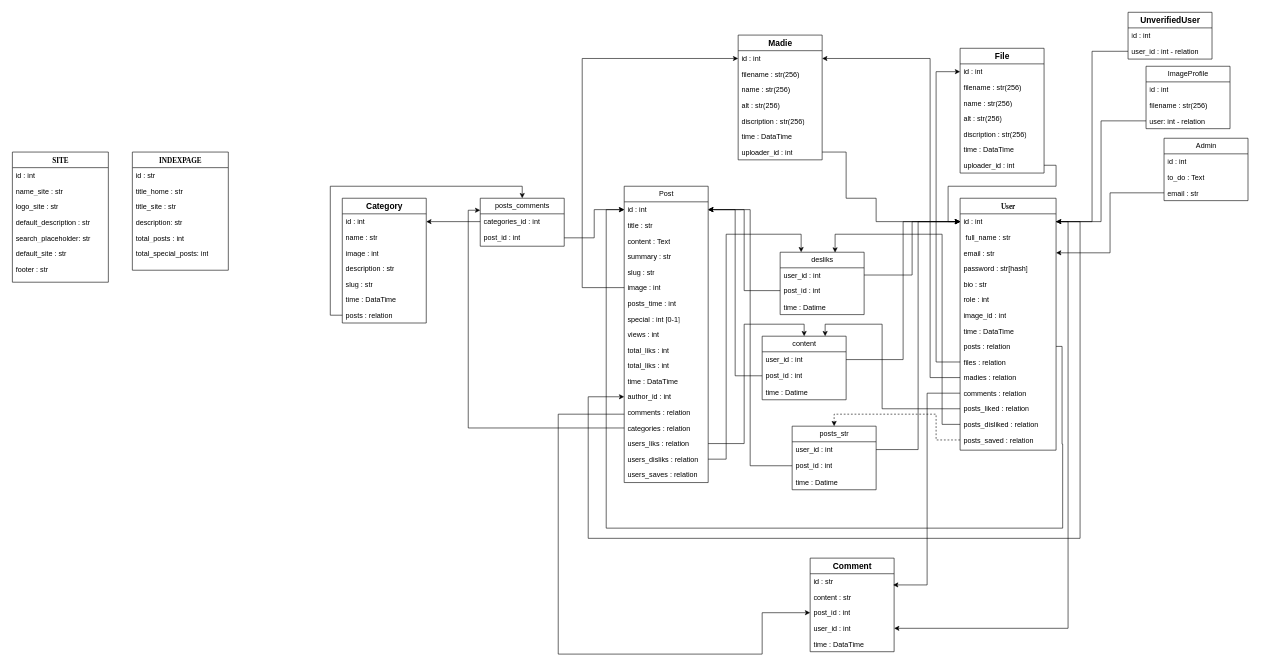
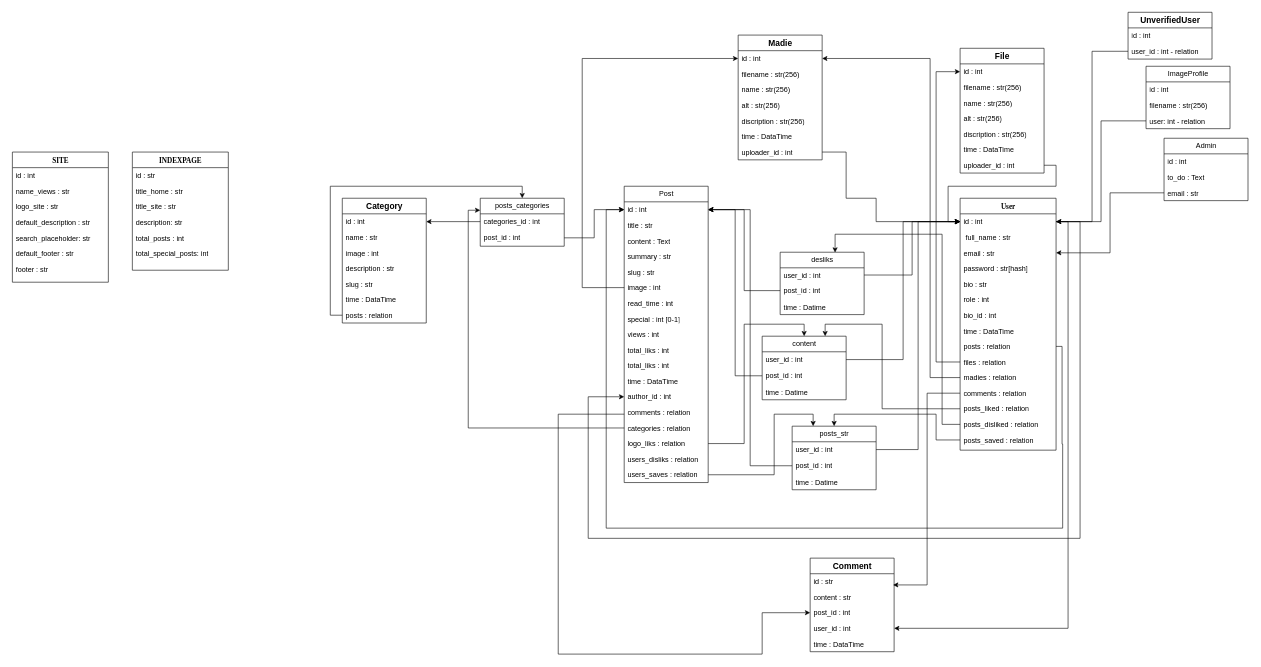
node "name_site : str": label "name_site : str" -> "name_views : str"
node "posts_comments": label "posts_comments" -> "posts_categories"
edge "users_disliks : relation" -> "desliks": removed
node "default_site : str": label "default_site : str" -> "default_footer : str"
node "posts_time : int": label "posts_time : int" -> "read_time : int"
node "image_id : int": label "image_id : int" -> "bio_id : int"
edge "posts_saved : relation" -> "posts_str": style dashed -> solid
edge "users_saves : relation" -> "posts_str": added
node "users_liks : relation": label "users_liks : relation" -> "logo_liks : relation"
